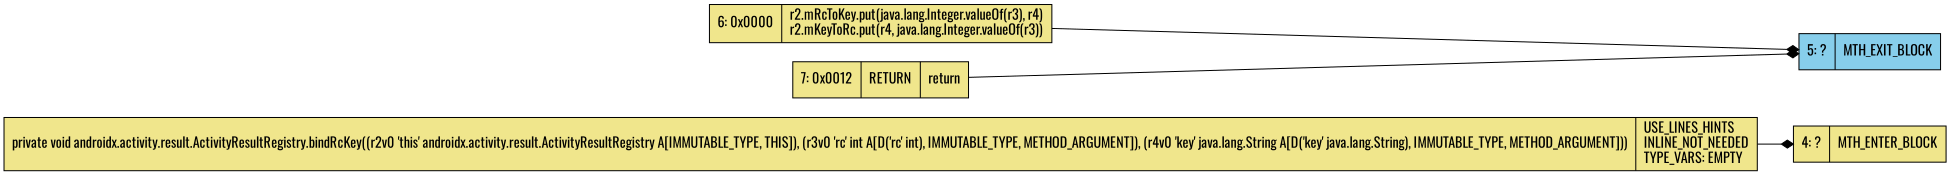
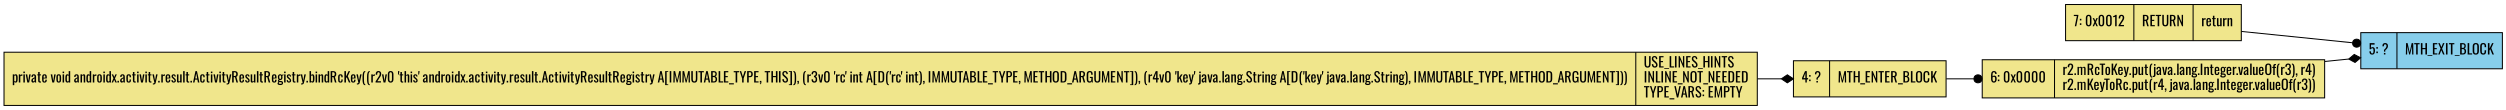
edge "7: 0x0012" -> "5: ?": arrowhead diamond -> dot
edge "4: ?" -> "6: 0x0000": added
